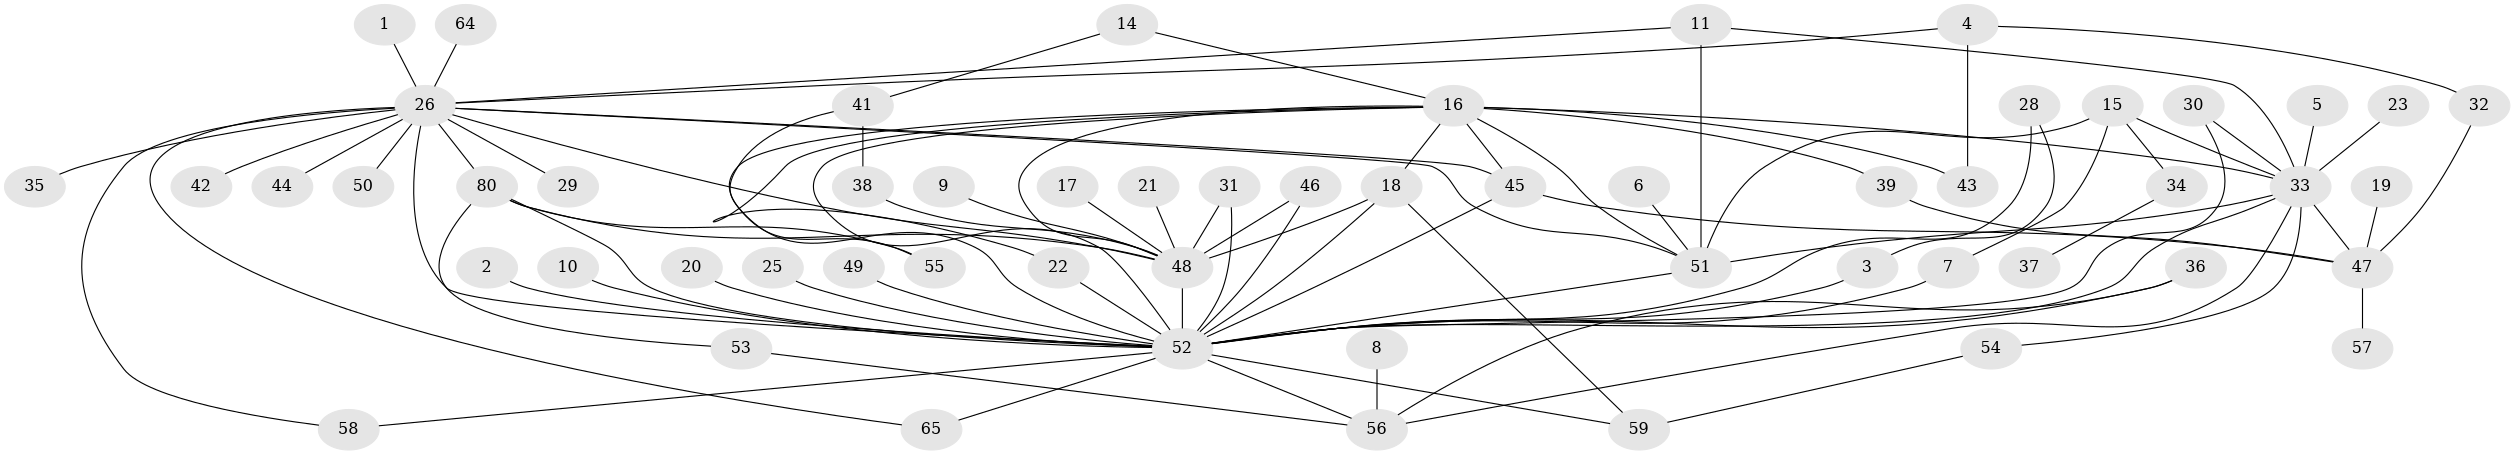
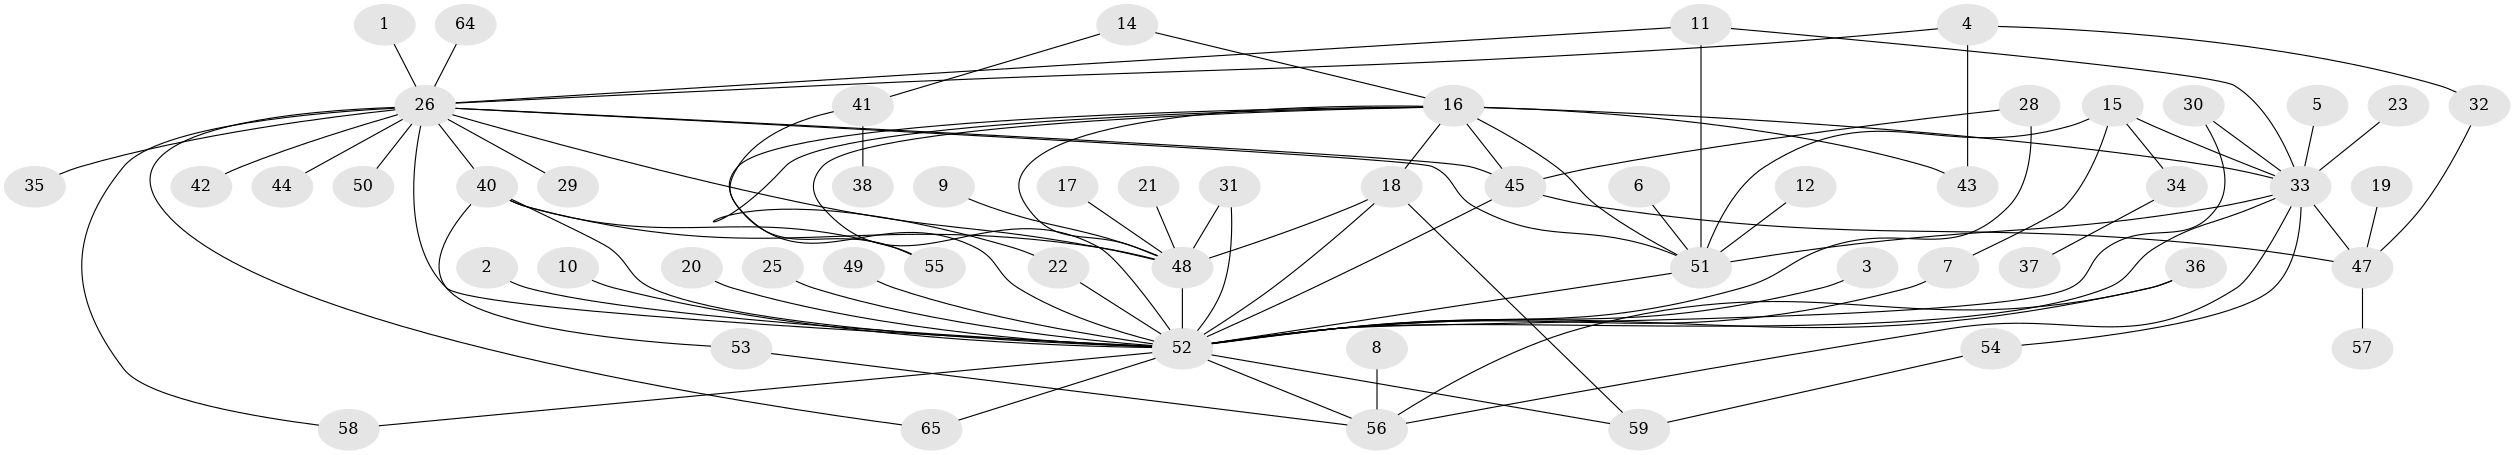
node "80": label "80" -> "40"
node "46": removed
node "12": added
node "39": removed
edge "28" -- "3": now "28" -- "45"
edge "38" -- "48": removed
